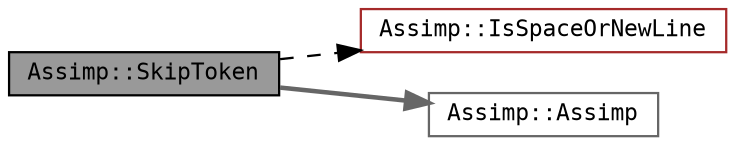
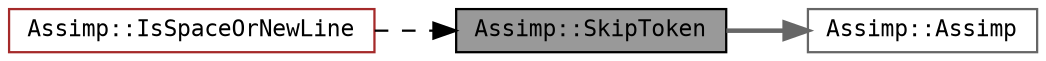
edge "Assimp::SkipToken" -> "Assimp::IsSpaceOrNewLine": reversed
